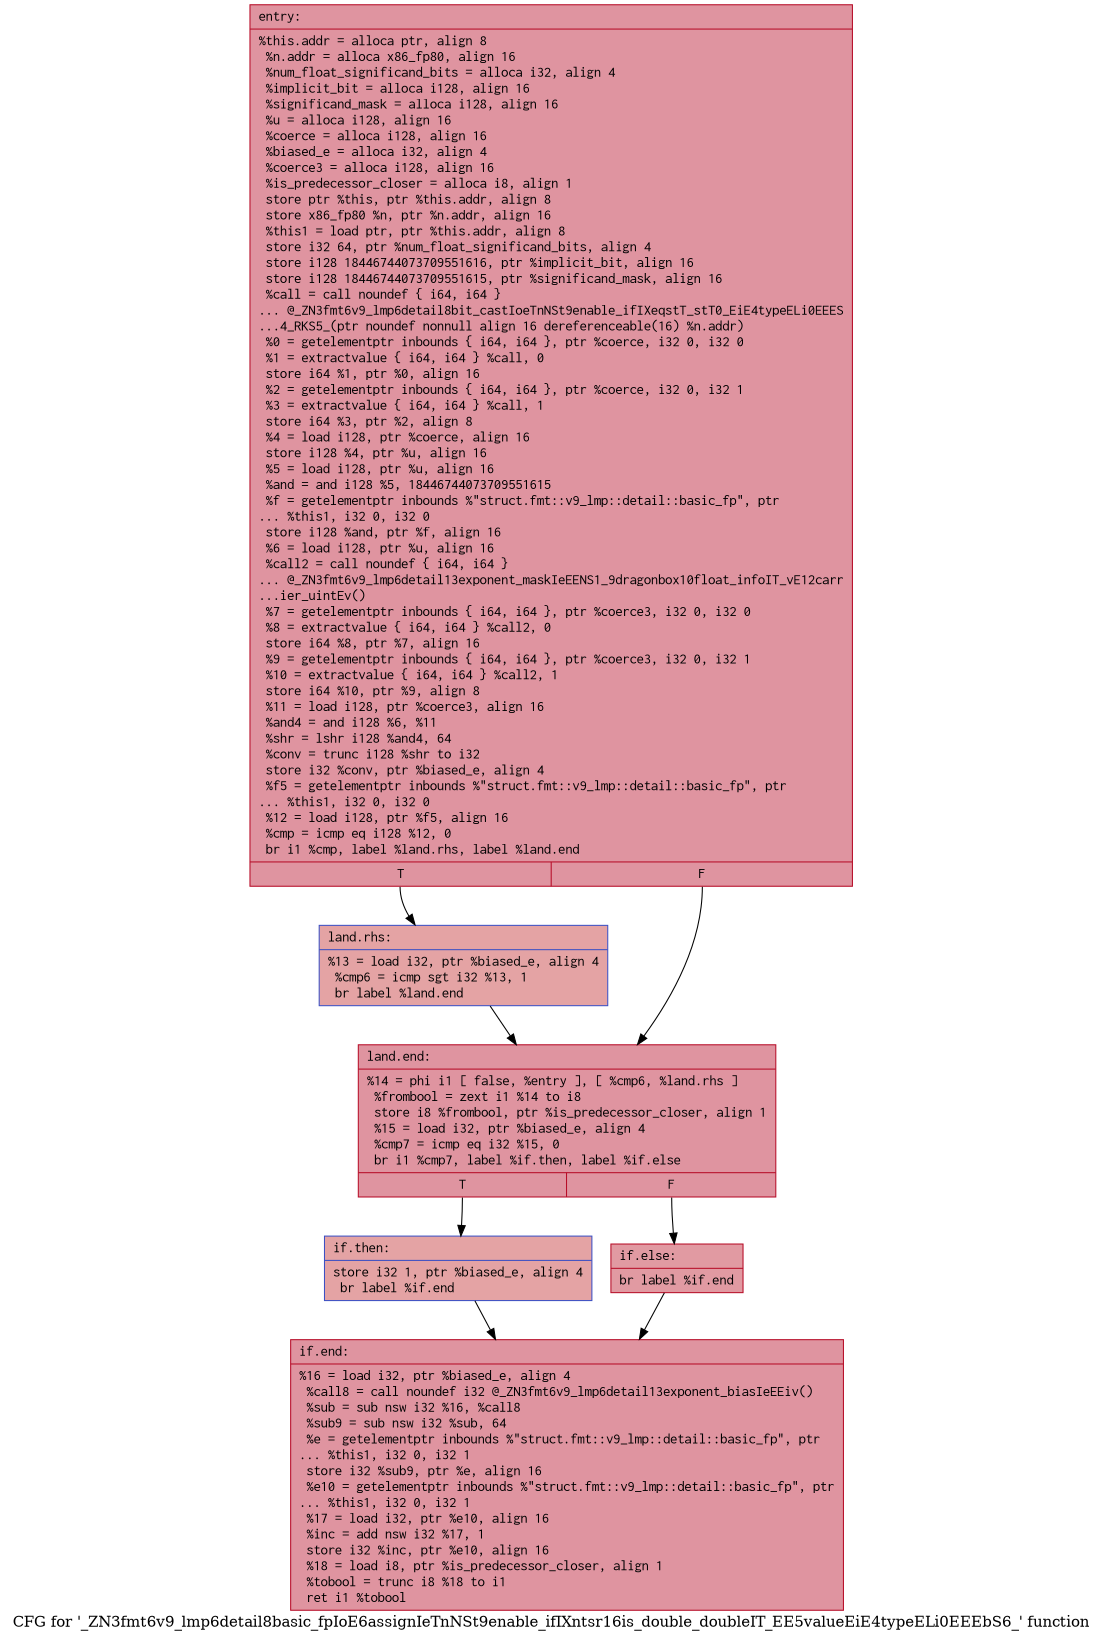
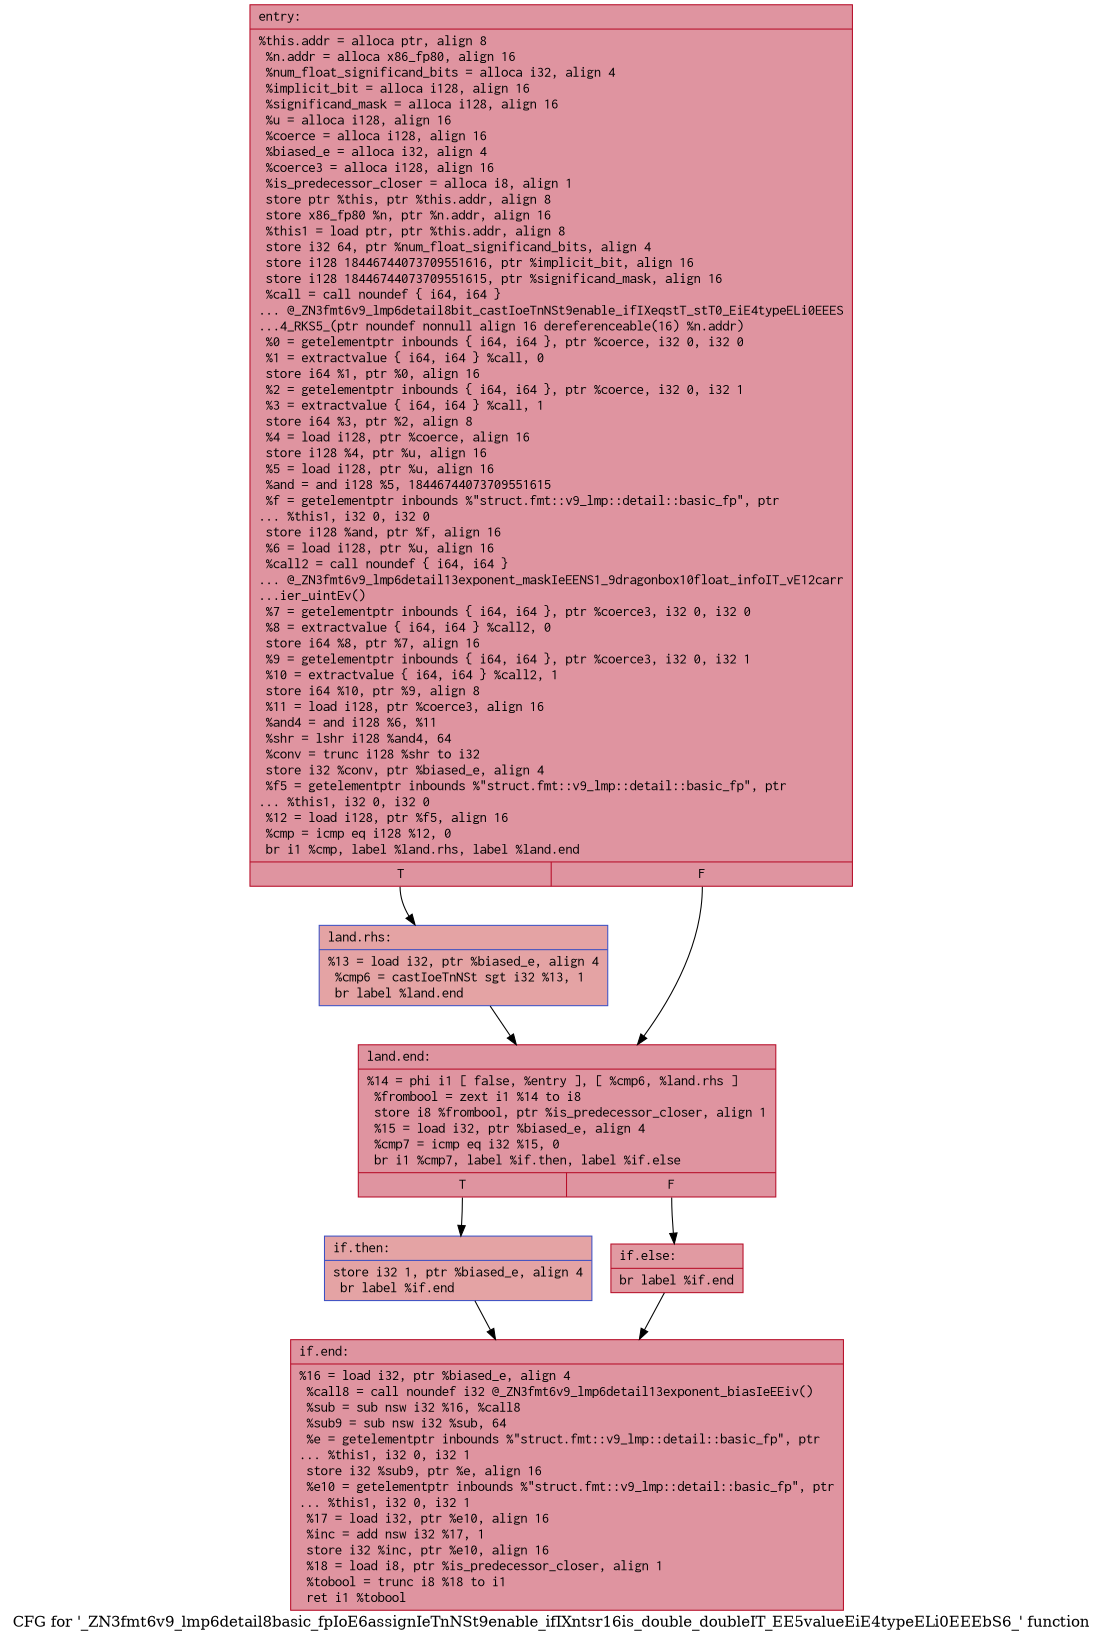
node "land.rhs:": text "%cmp6 = icmp sgt i32 %13, 1" -> "%cmp6 = castIoeTnNSt sgt i32 %13, 1"
